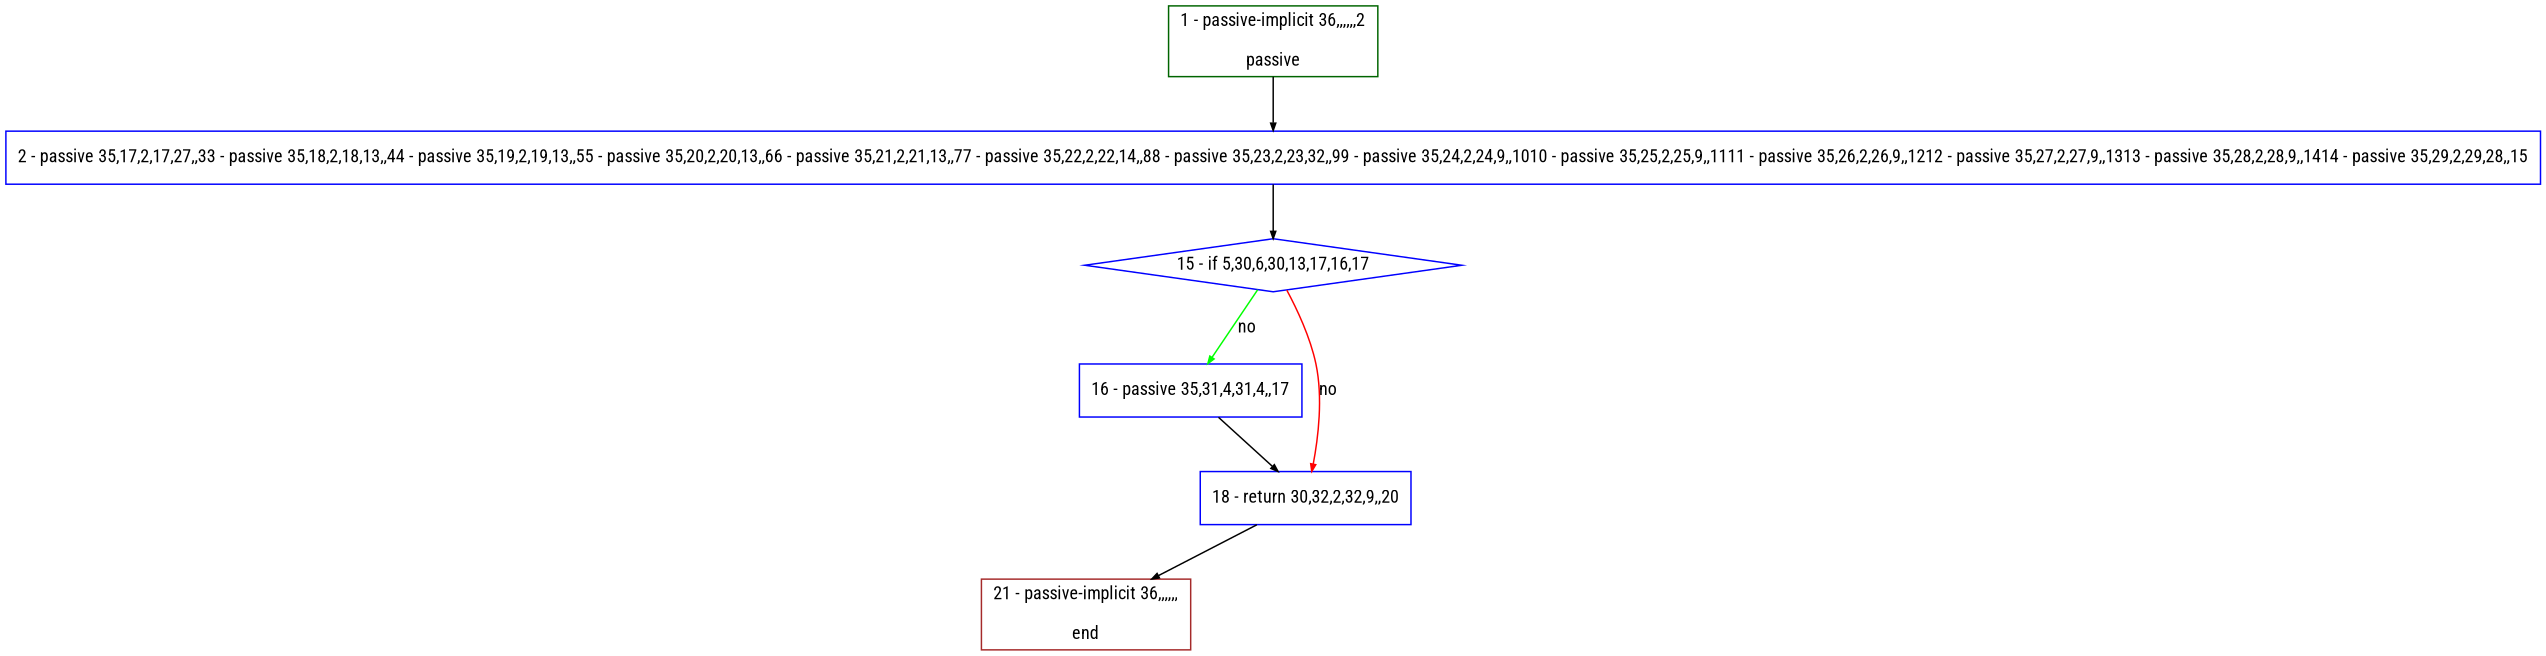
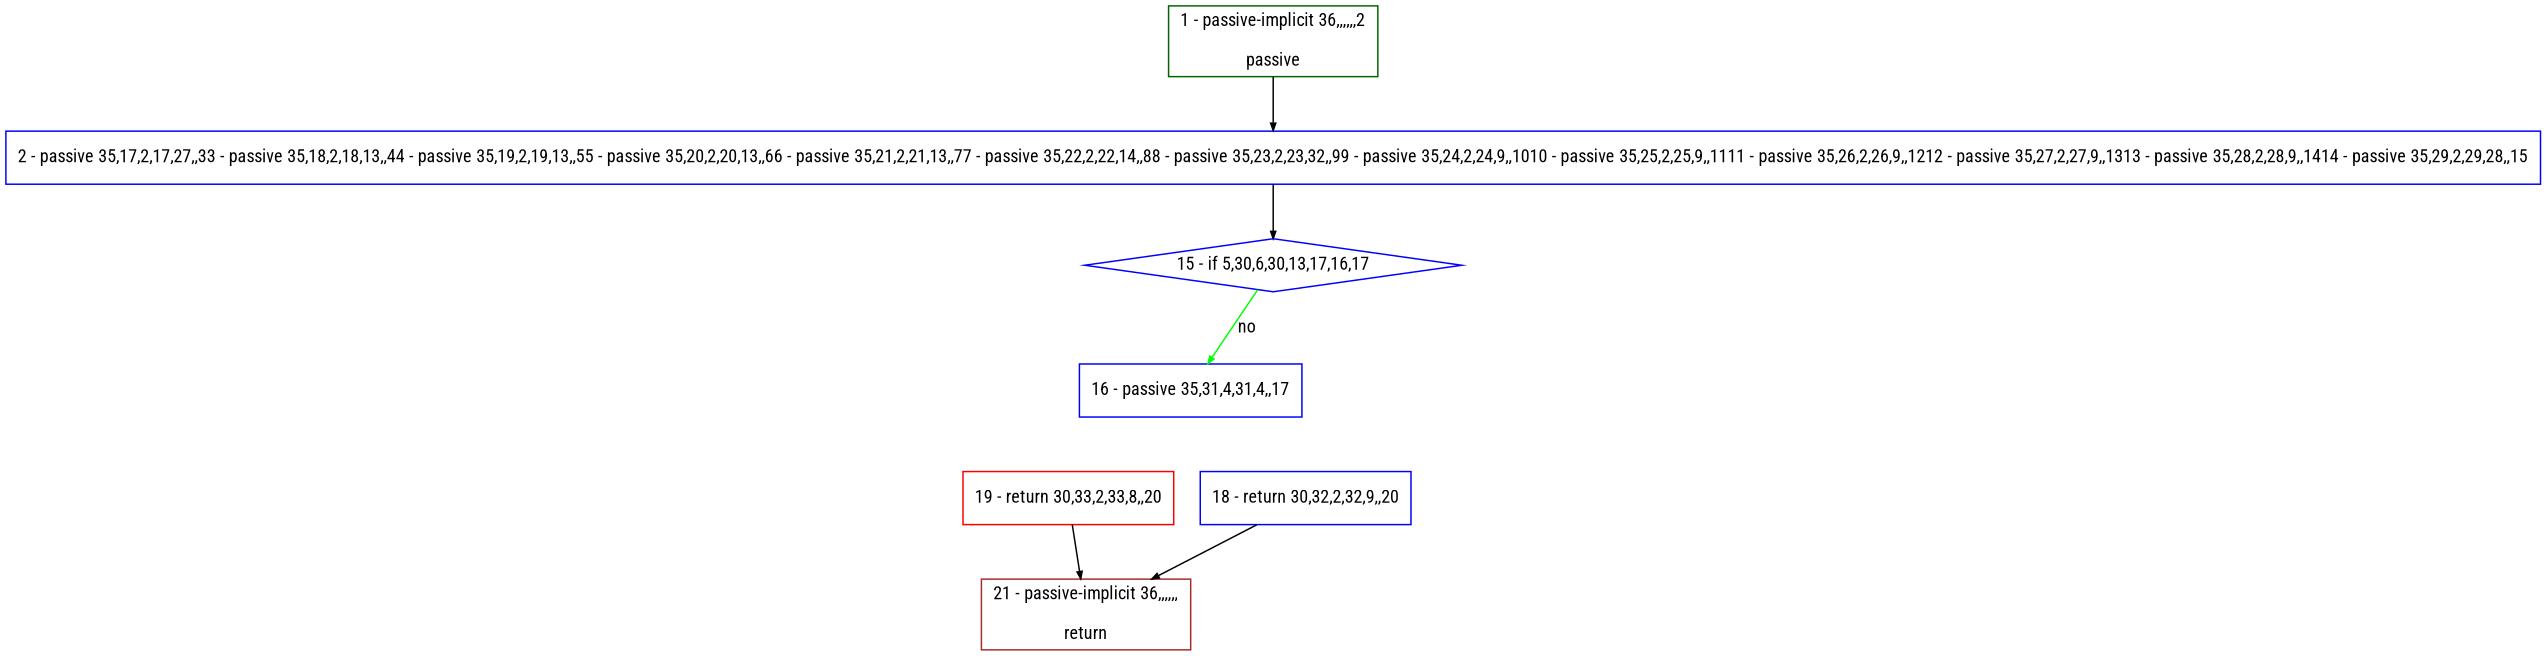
edge "15 - if 5,30,6,30,13,17,16,17" -> "18 - return 30,32,2,32,9,,20": removed, label "no"
edge "16 - passive 35,31,4,31,4,,17" -> "18 - return 30,32,2,32,9,,20": removed
node "19 - return 30,33,2,33,8,,20": added
node "21 - passive-implicit 36,,,,,, end": label "21 - passive-implicit 36,,,,,, end" -> "21 - passive-implicit 36,,,,,, return"
